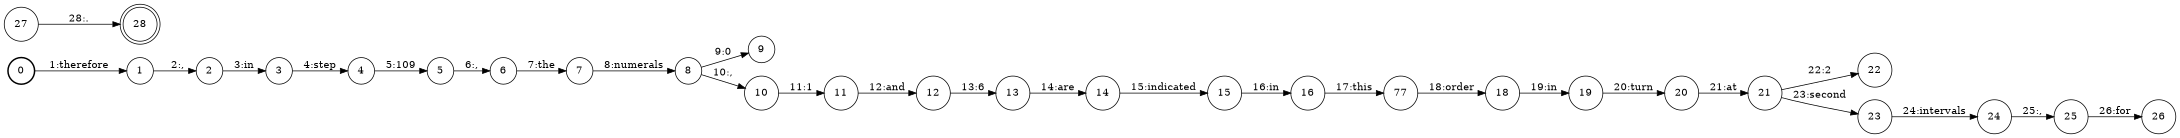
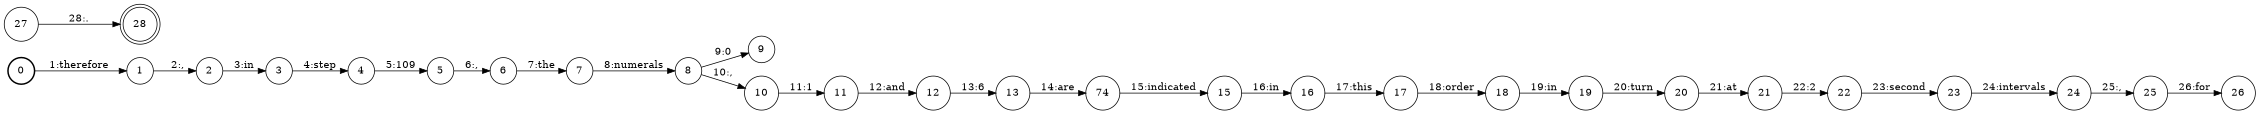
node "14": label "14" -> "74"
node "77": label "77" -> "17"
edge "21" -> "23": now "22" -> "23"
